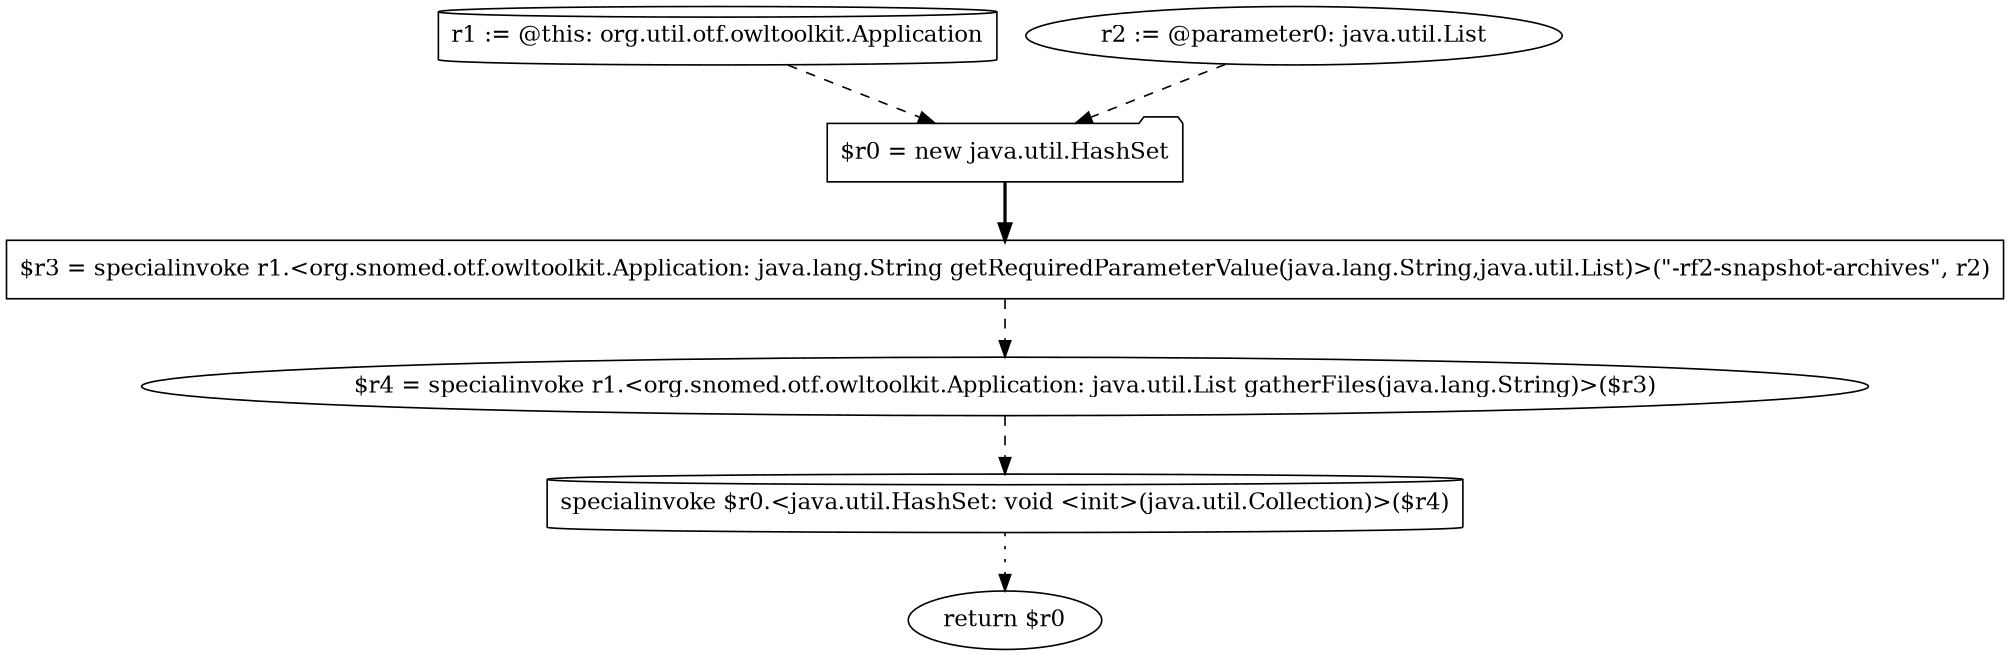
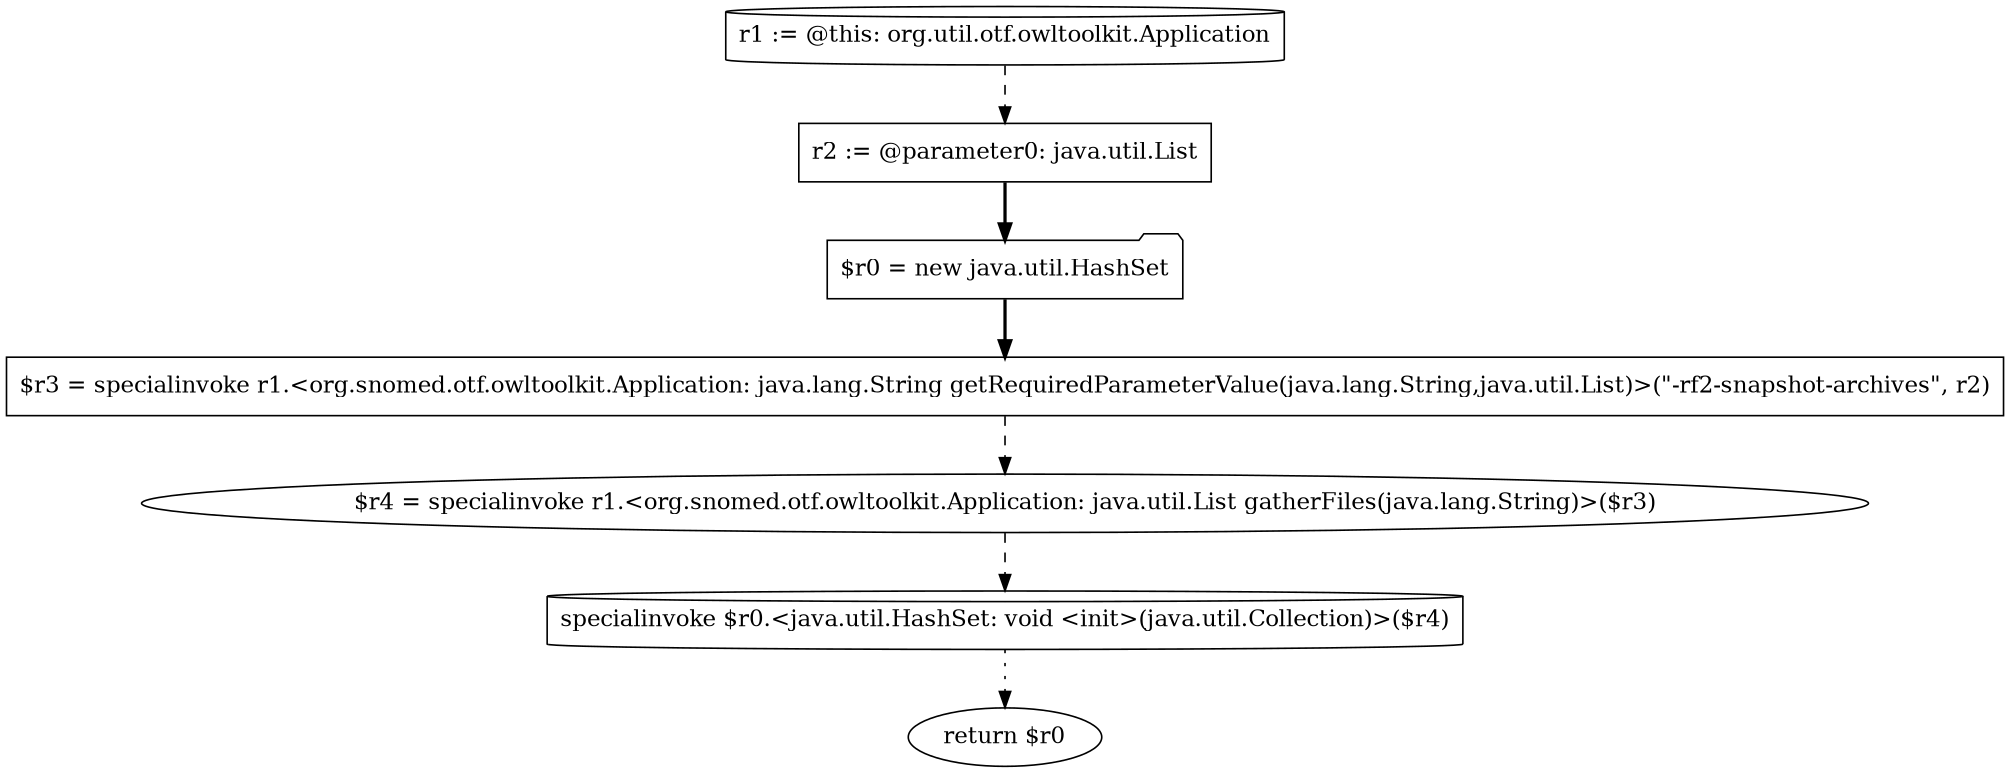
node "r2 := @parameter0: java.util.List": shape ellipse -> box
edge "r1 := @this: org.util.otf.owltoolkit.Application" -> "$r0 = new java.util.HashSet": now "r1 := @this: org.util.otf.owltoolkit.Application" -> "r2 := @parameter0: java.util.List"
edge "r2 := @parameter0: java.util.List" -> "$r0 = new java.util.HashSet": style dashed -> bold
